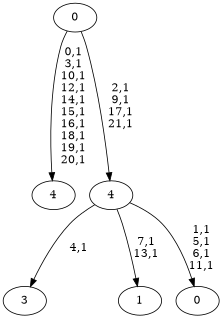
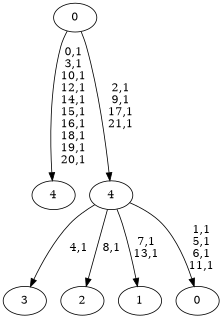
node "2": added
